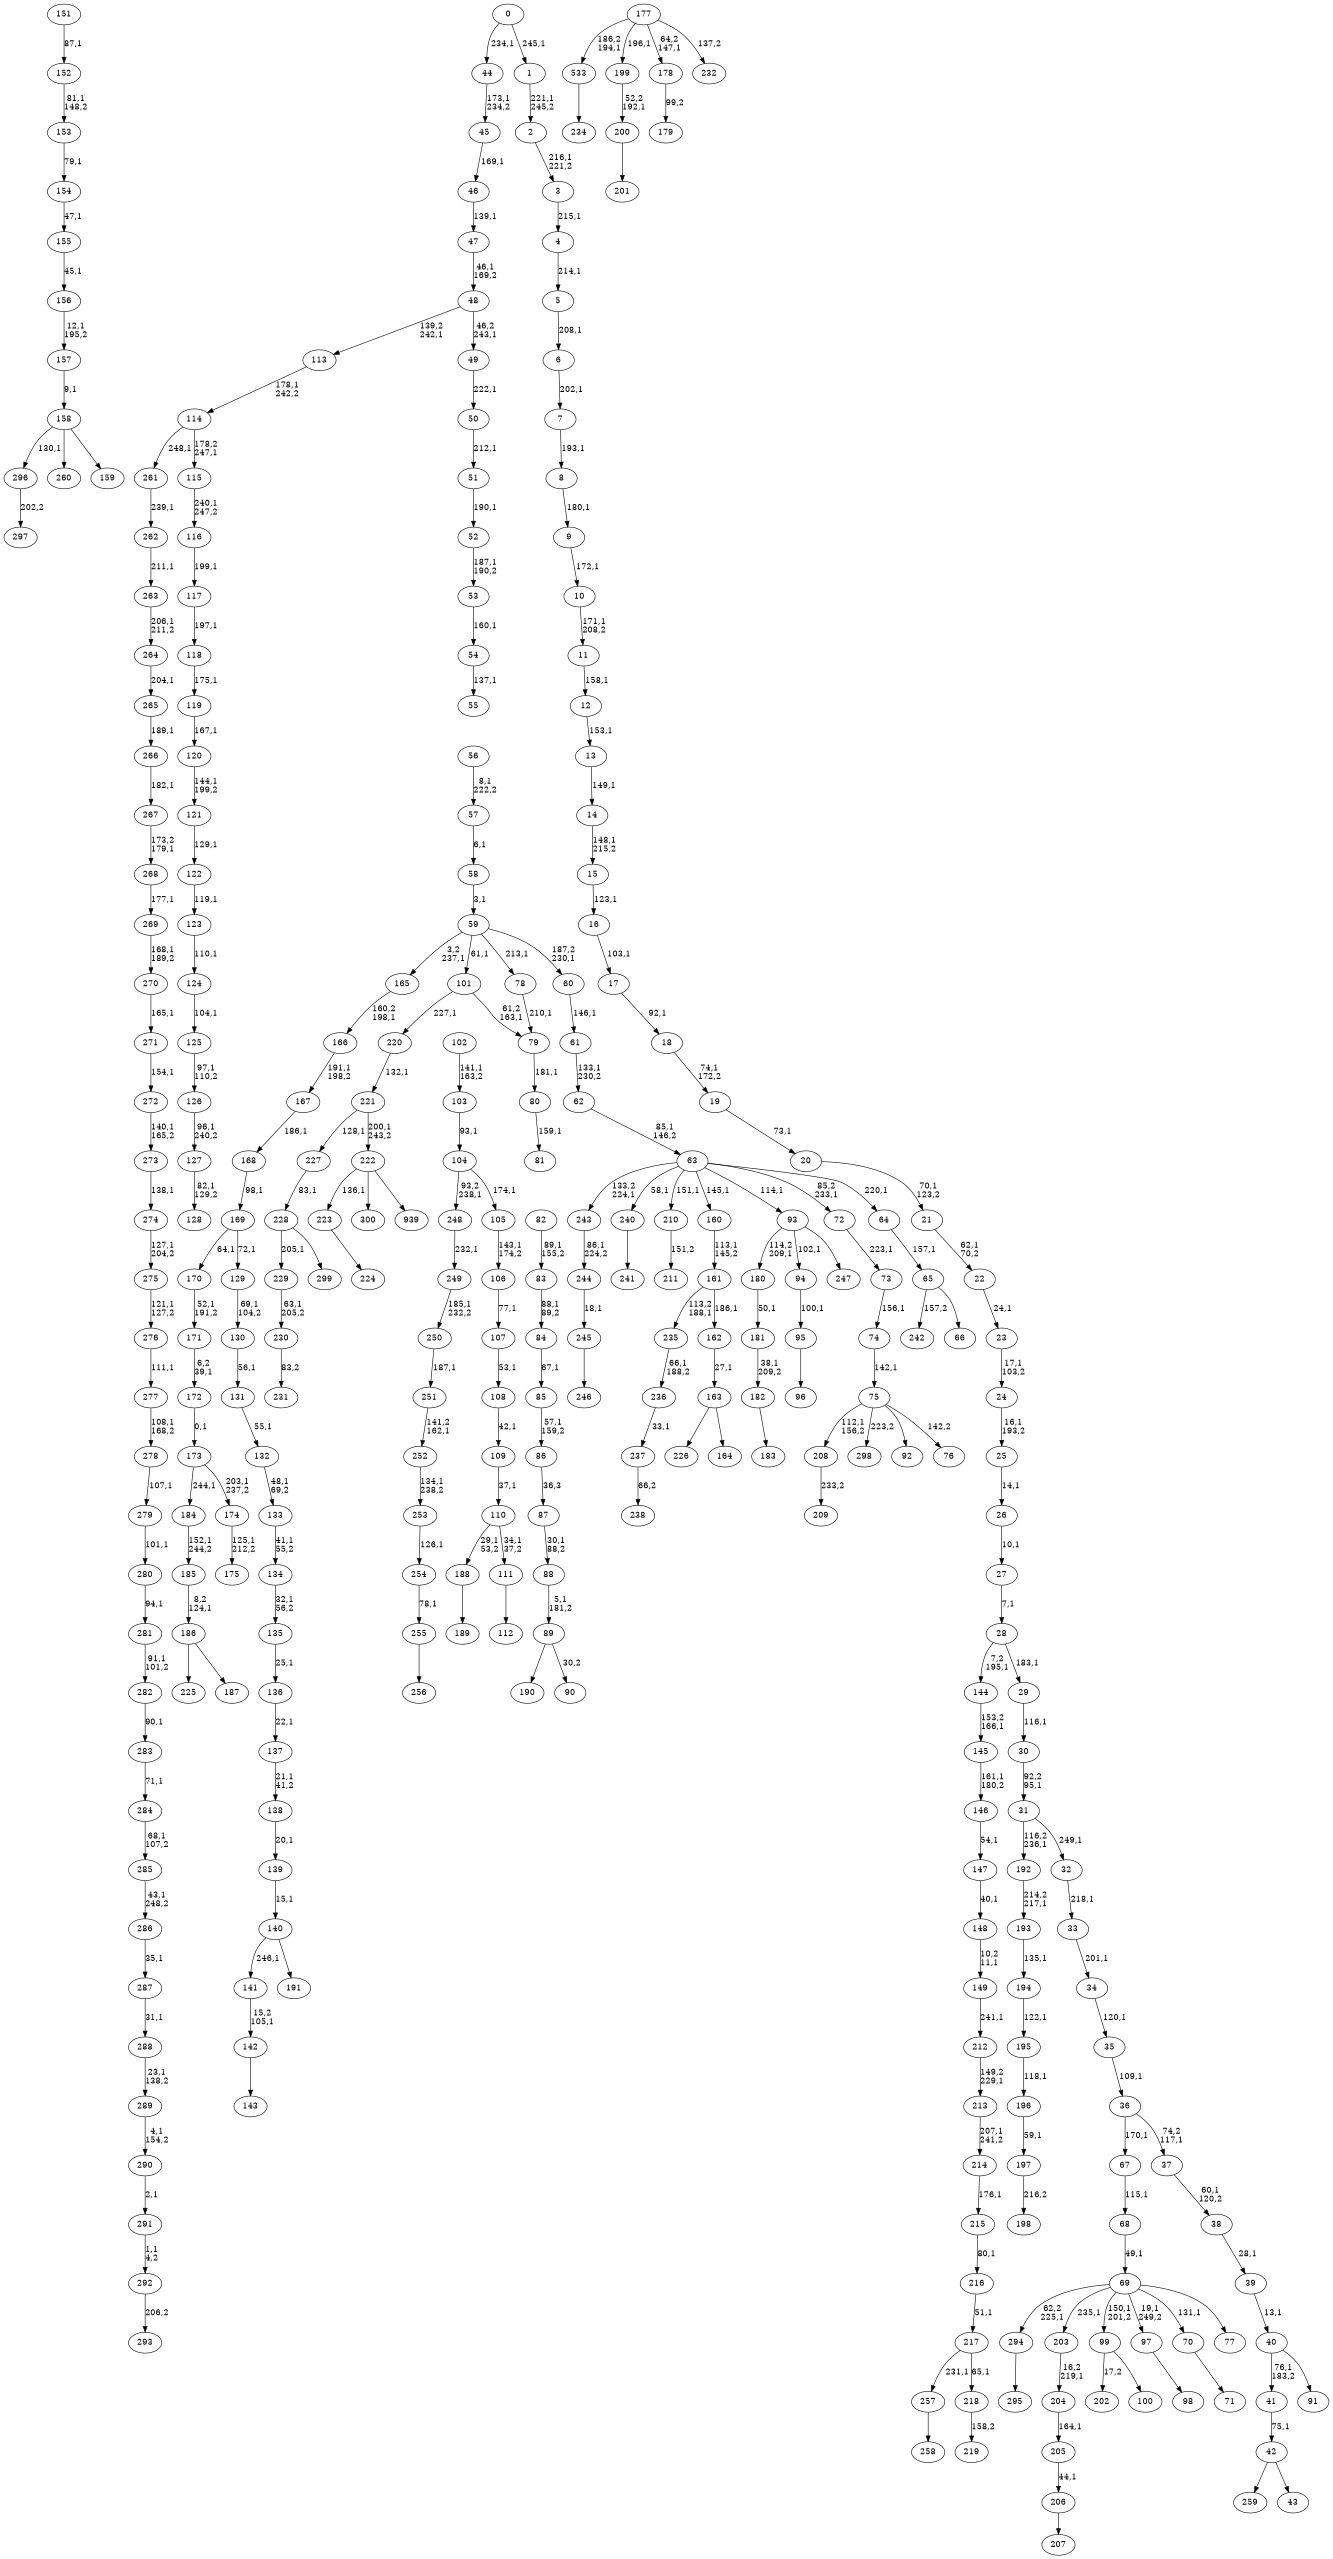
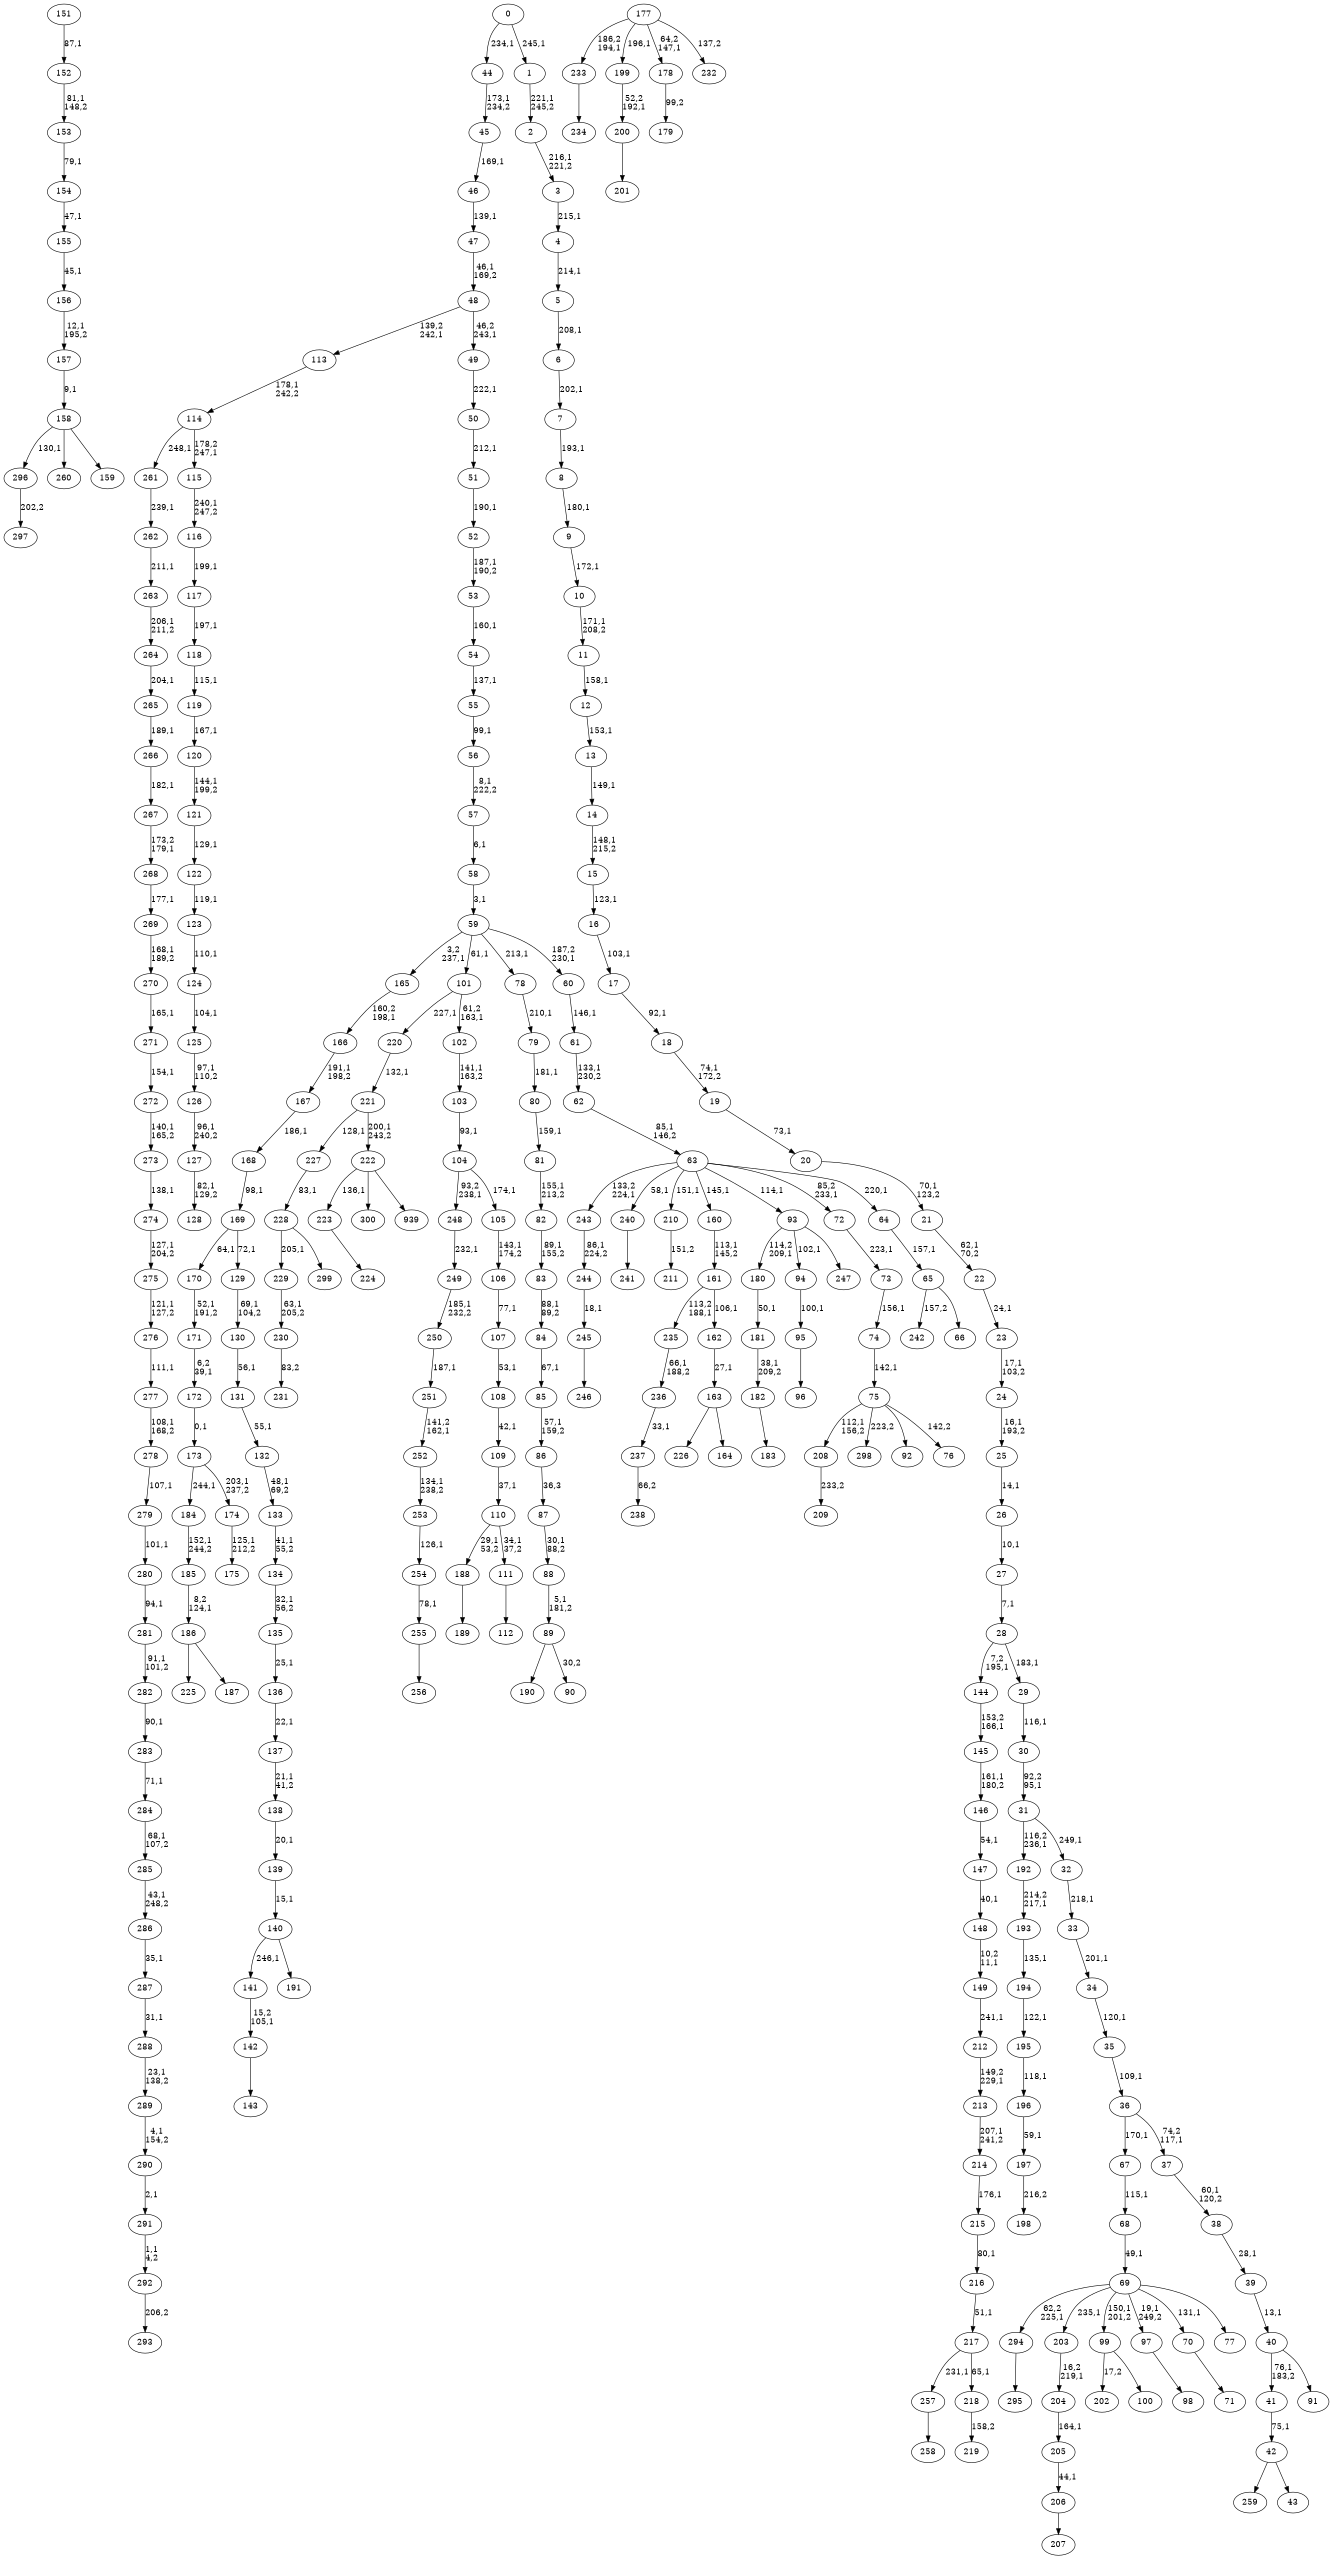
node "533": label "533" -> "233"
edge "118" -> "119": label "175,1" -> "115,1"
edge "55" -> "56": added, label "99,1"
edge "101" -> "79": now "101" -> "102"
edge "81" -> "82": added, label "155,1 213,2"
edge "161" -> "162": label "186,1" -> "106,1"
